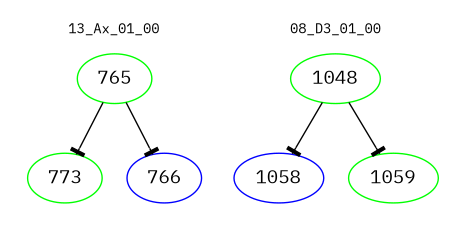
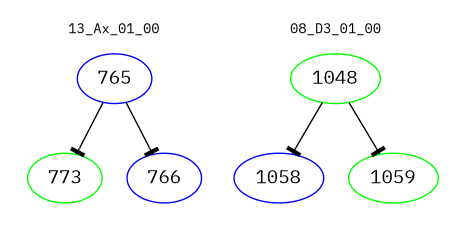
node "765": color green -> blue
